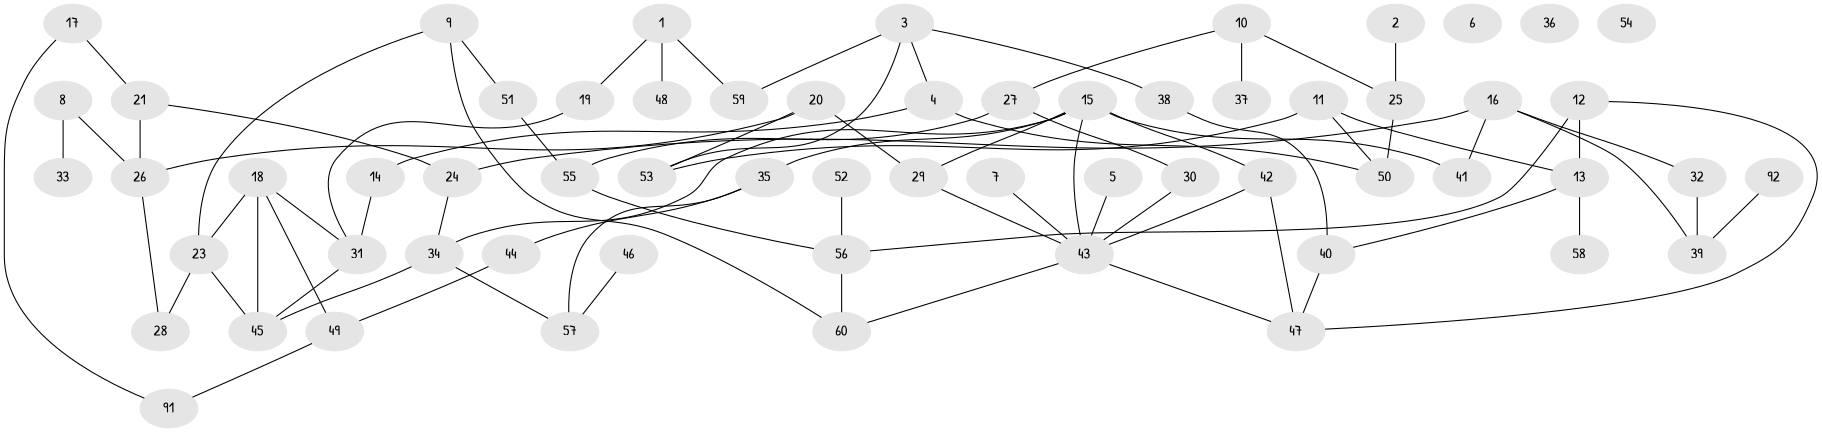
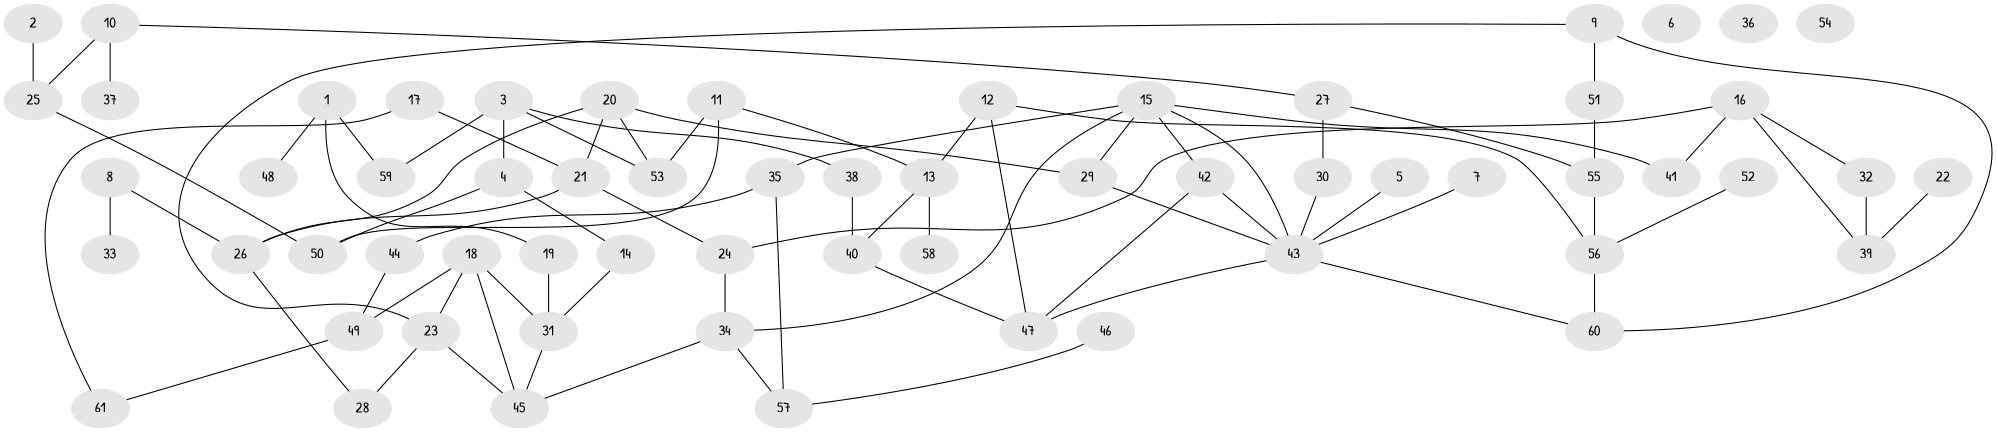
edge "20" -- "21": added
node "92": label "92" -> "22"
node "91": label "91" -> "61"
